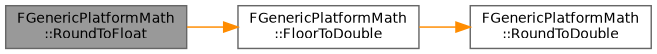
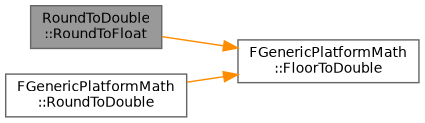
node "FGenericPlatformMath ::RoundToFloat": label "FGenericPlatformMath ::RoundToFloat" -> "RoundToDouble ::RoundToFloat"
edge "FGenericPlatformMath ::FloorToDouble" -> "FGenericPlatformMath ::RoundToDouble": reversed
